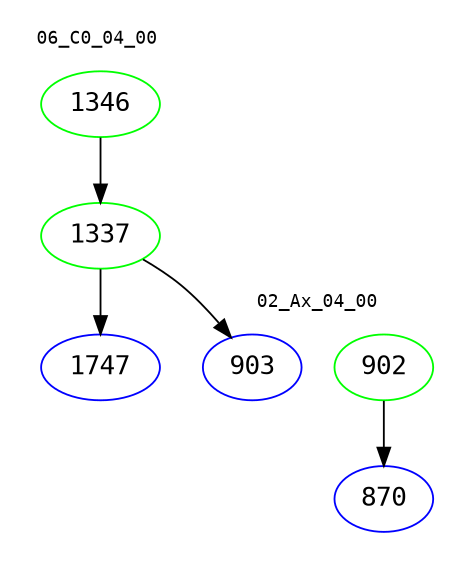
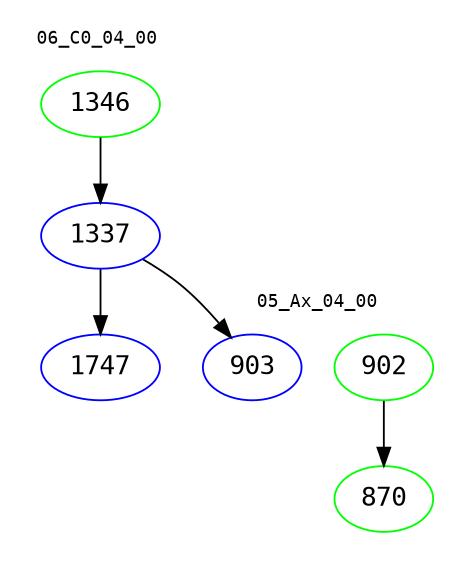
node "1337": color green -> blue
cluster "02_Ax_04_00": label "02_Ax_04_00" -> "05_Ax_04_00"
node "870": color blue -> green
